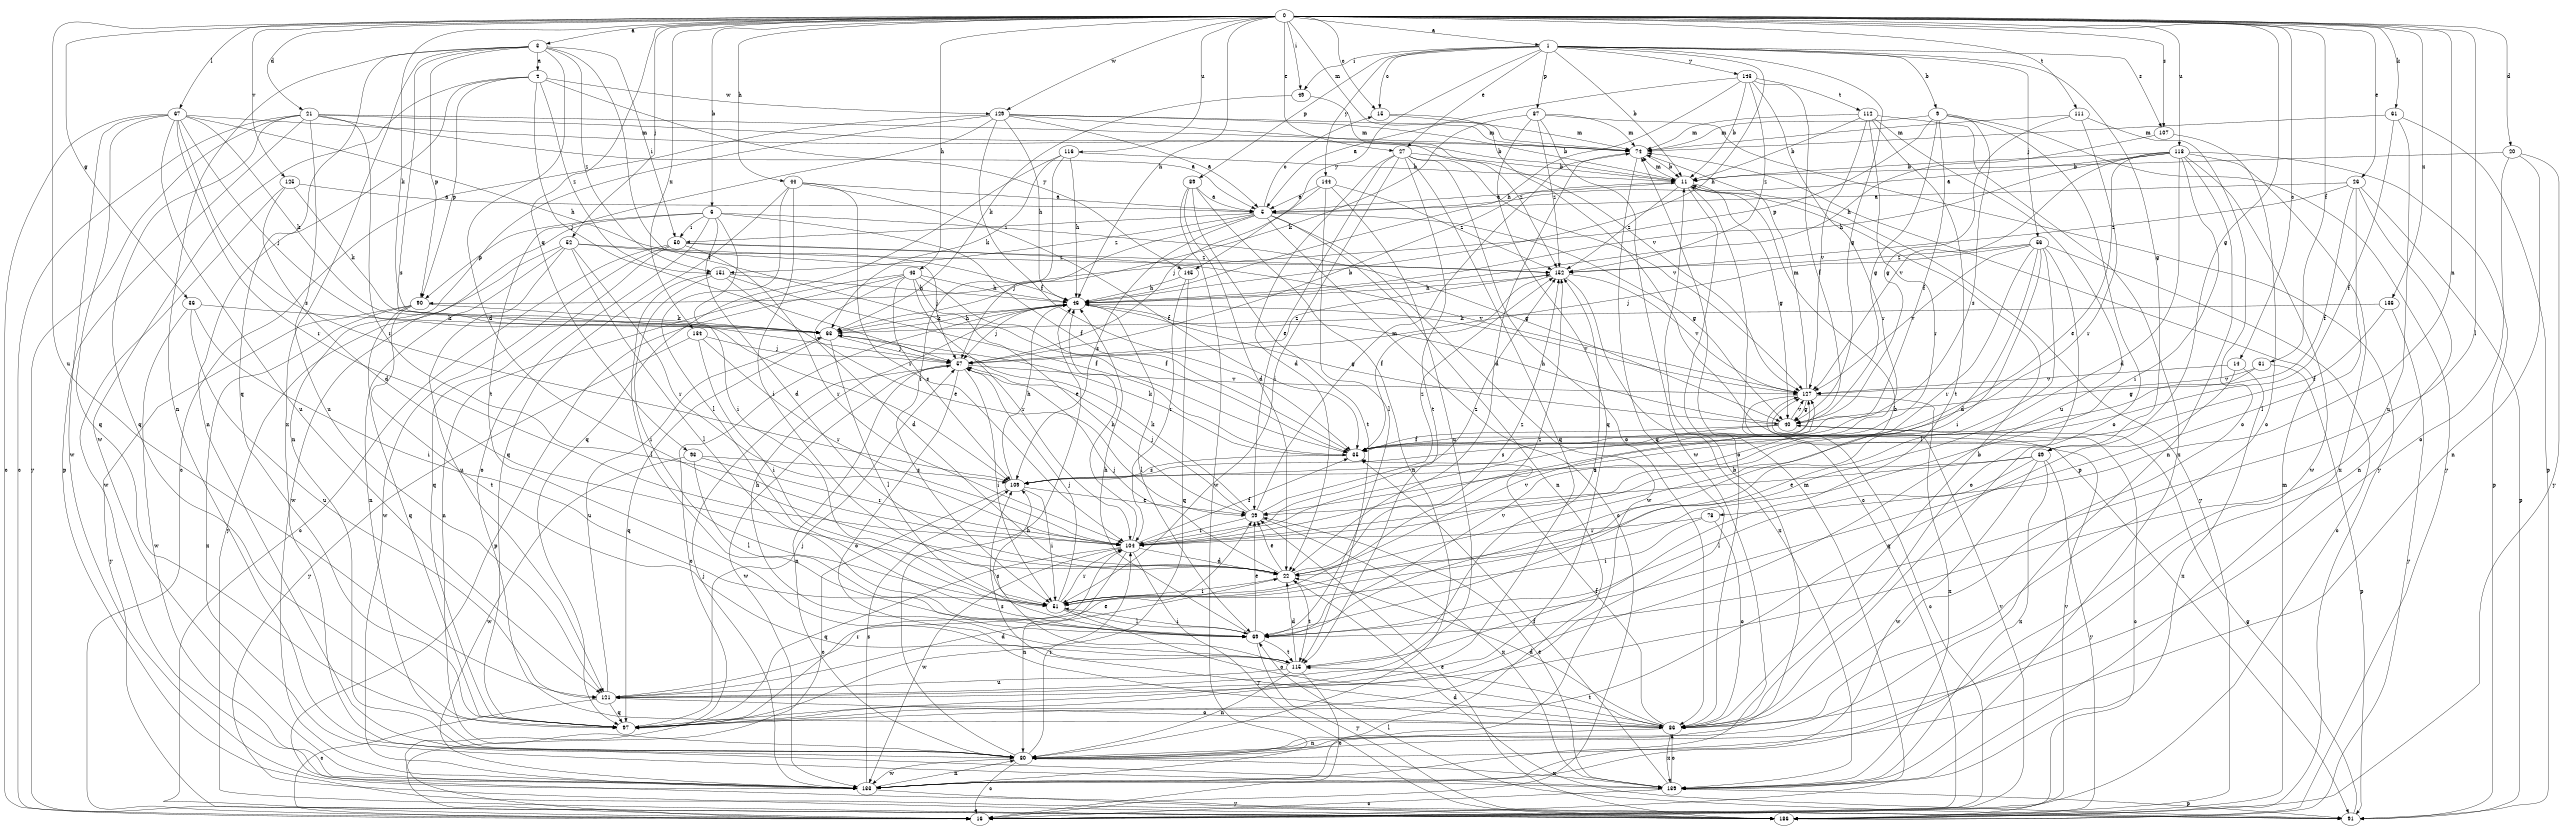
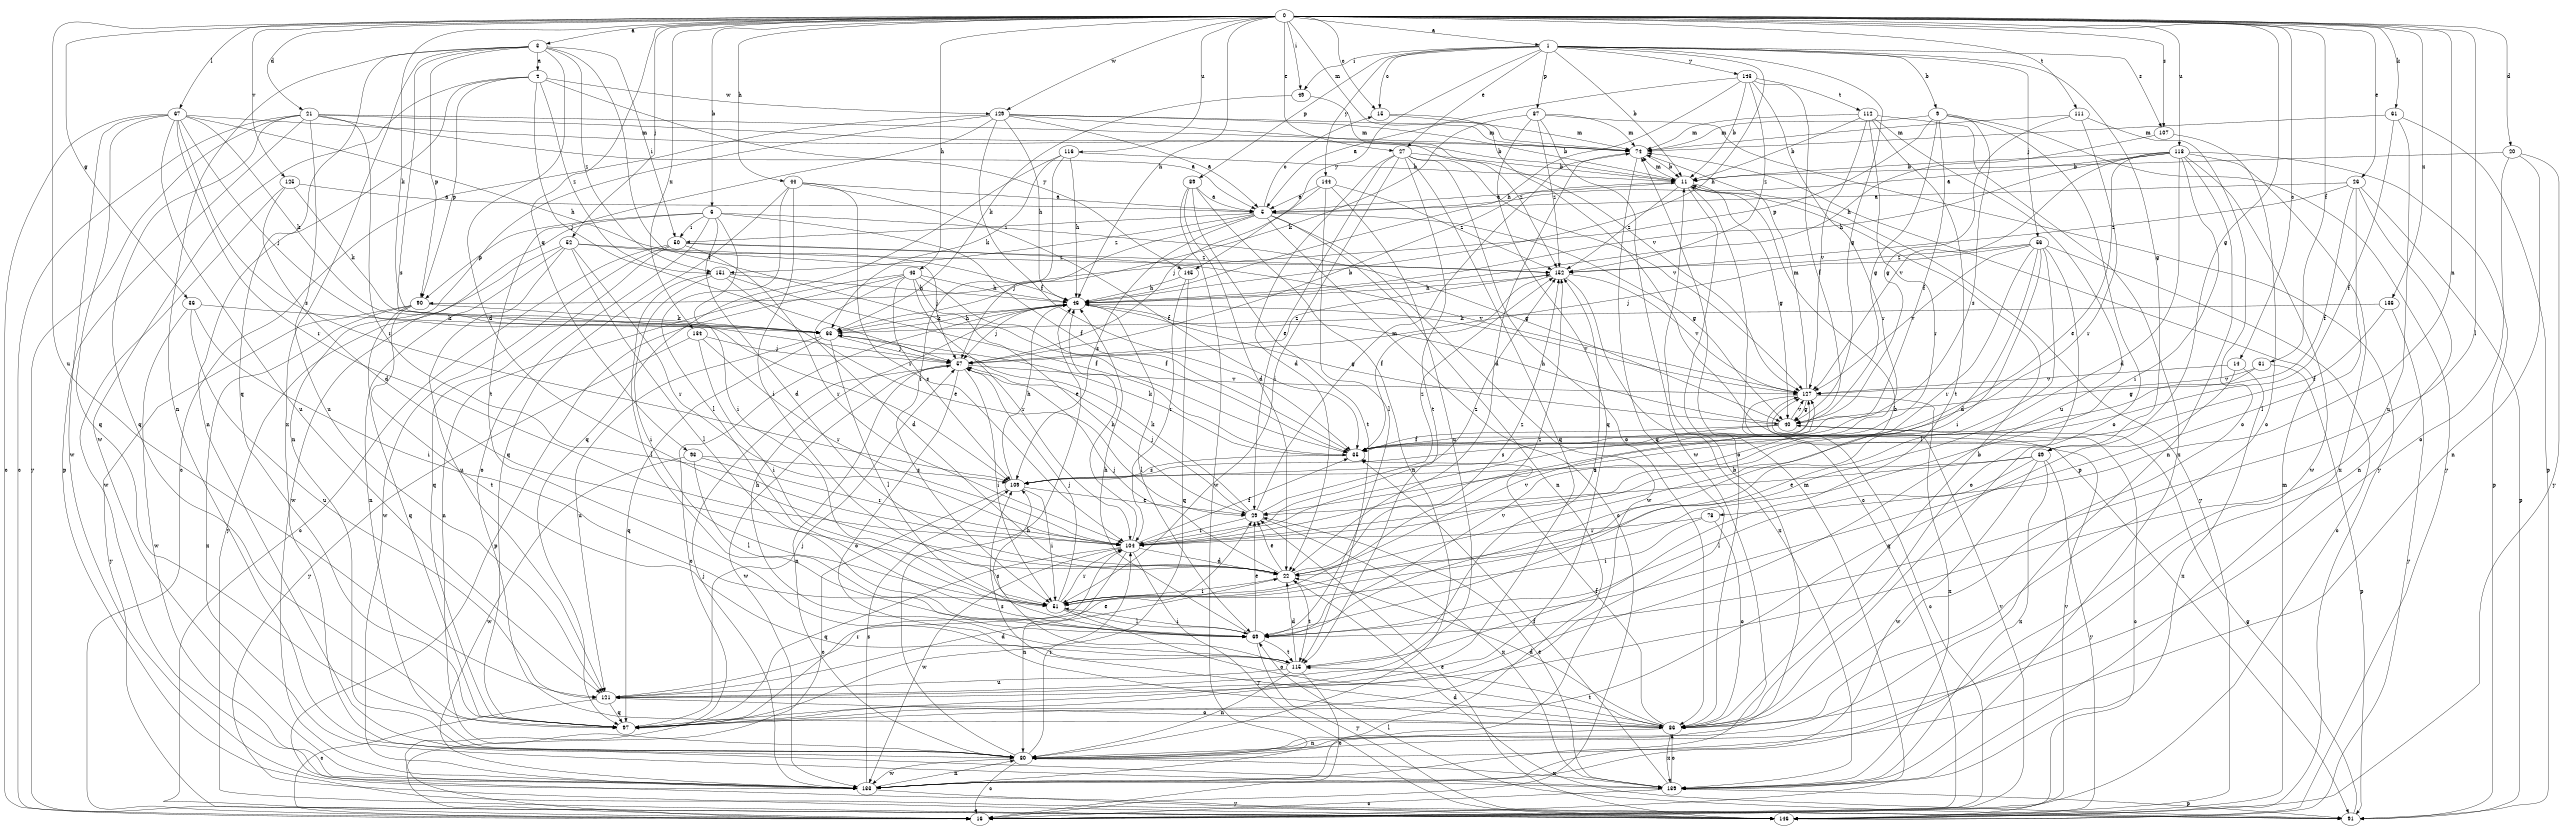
edge "121" -> "63": reversed
node "186": label "186" -> "146"
